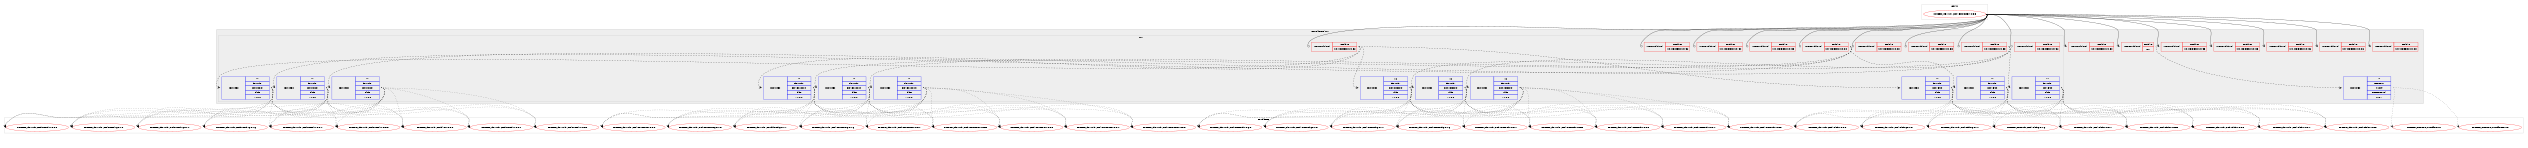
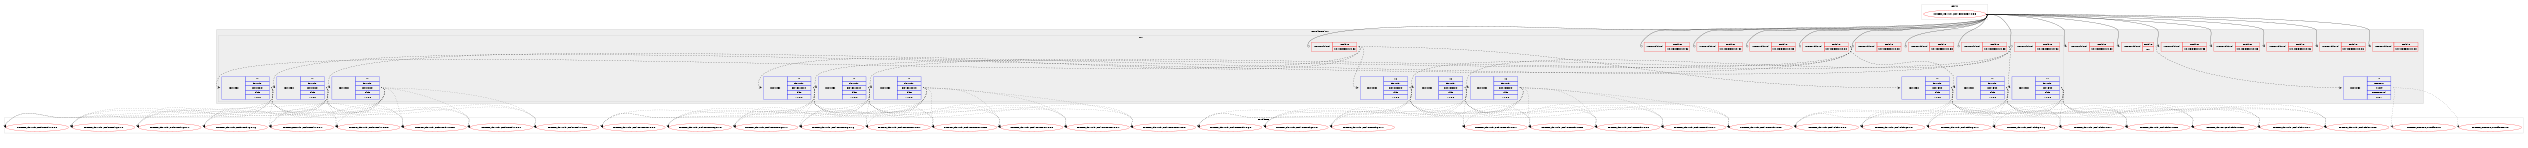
node "portage://dev-ruby/actionpack-7.1.3.4": label "portage://dev-ruby/actionpack-7.1.3.4" -> "portage://app-ruby/actionpack-7.1.3.4"
node "portage://dev-ruby/positive-7.1.3.2": label "portage://dev-ruby/positive-7.1.3.2" -> "portage://dev-ruby/actionpack-7.1.3.2"
node "portage://dev-ruby/conditional-6.1.7.7": label "portage://dev-ruby/conditional-6.1.7.7" -> "portage://dev-ruby/activesupport-6.1.7.7"
node "portage://dev-ruby/activerecord-6.1.7.6": removed
node "portage://test-ruby/activejob-6.1.7.6": label "portage://test-ruby/activejob-6.1.7.6" -> "portage://dev-ruby/activejob-6.1.7.6"
node "portage://dev-ruby/activejob-7.1.3.2": label "portage://dev-ruby/activejob-7.1.3.2" -> "portage://dev-text/activejob-7.1.3.2"
